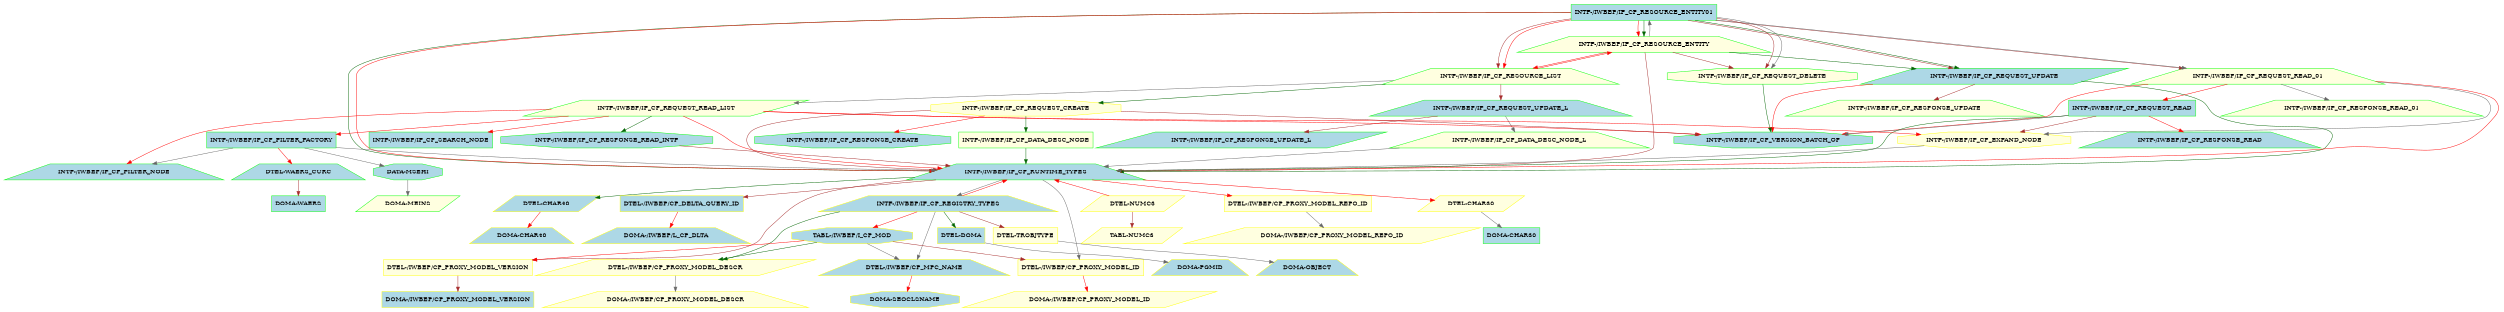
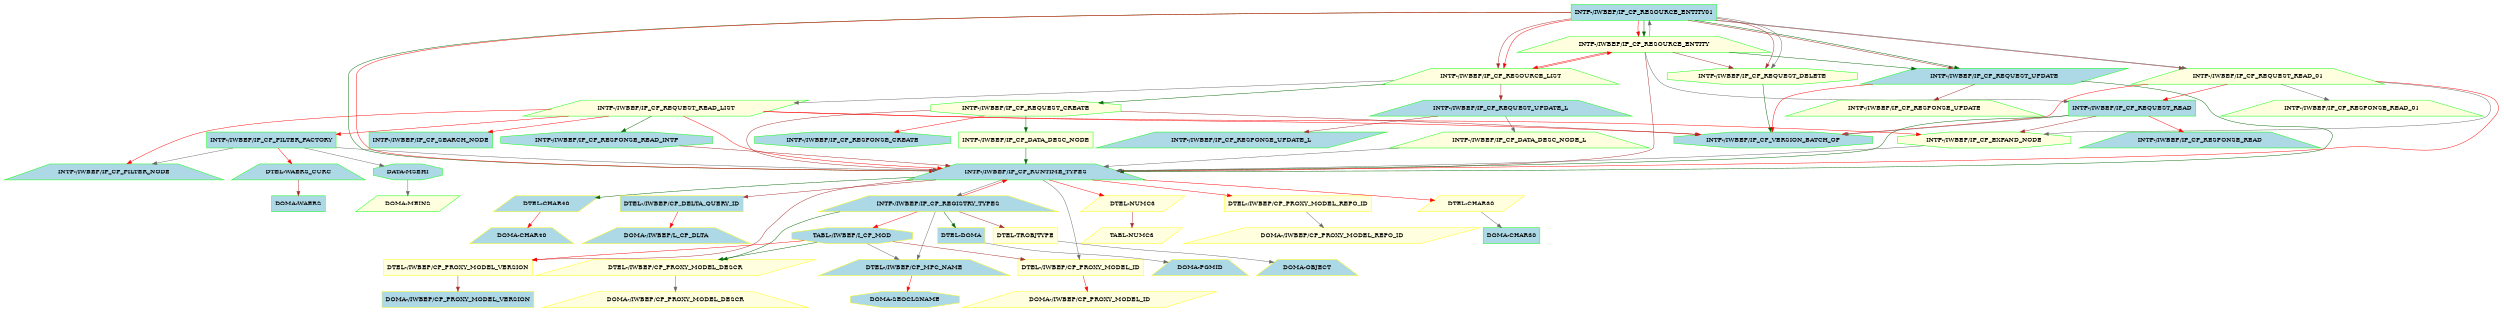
edge "INTF-/IWBEP/IF_CP_RESOURCE_ENTITY" -> "INTF-/IWBEP/IF_CP_REQUEST_READ": added
node "INTF-/IWBEP/IF_CP_REQUEST_CREATE": color yellow -> green
node "INTF-/IWBEP/IF_CP_EXPAND_NODE": color yellow -> green
edge "DTEL-NUMC3" -> "INTF-/IWBEP/IF_CP_RUNTIME_TYPES": reversed
